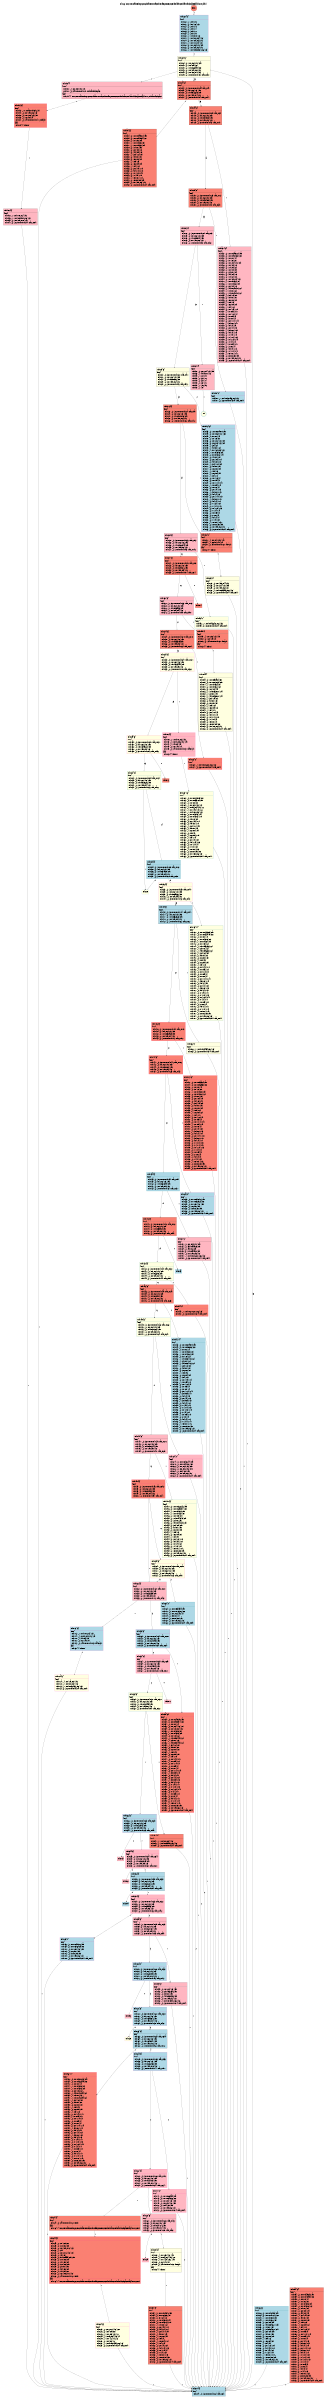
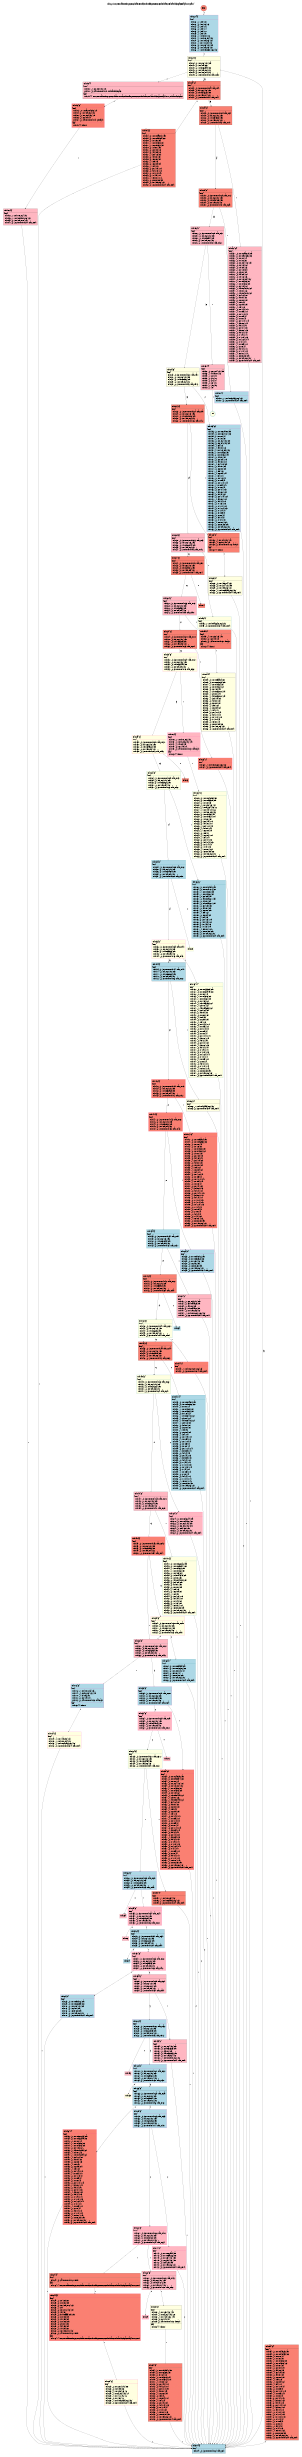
edge "0x4013c4 [25]" -> "0x40202e": now "0x4013c4 [25]" -> "0x401c88 [88]"
